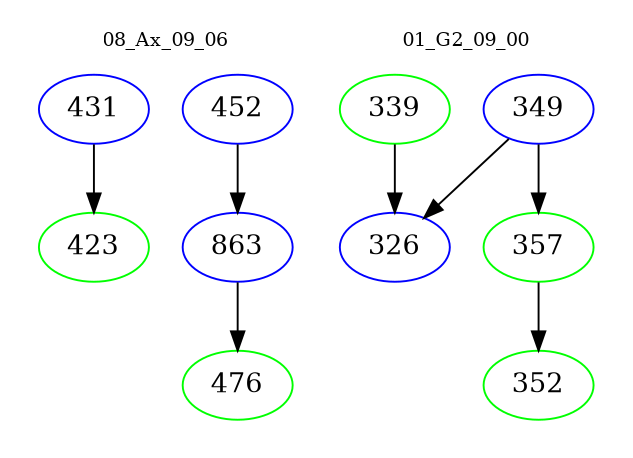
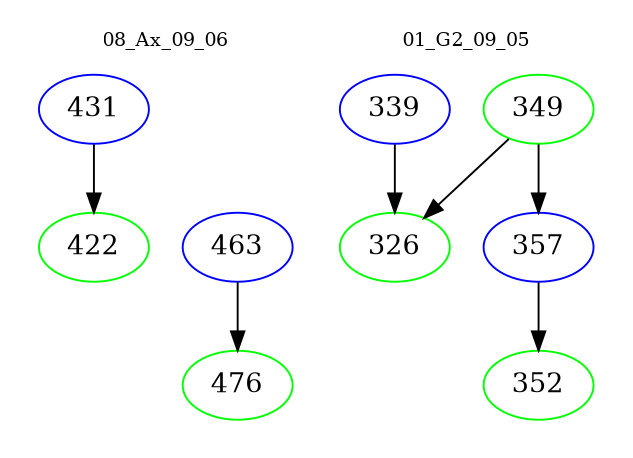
cluster "01_G2_09_00": label "01_G2_09_00" -> "01_G2_09_05"
node "452": removed
node "339": color green -> blue
node "349": color blue -> green
node "423": label "423" -> "422"
node "863": label "863" -> "463"
node "326": color blue -> green
node "357": color green -> blue
